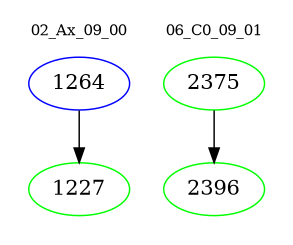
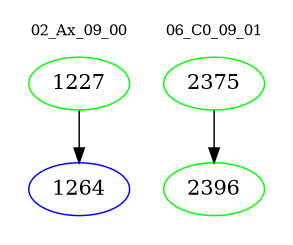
edge "1264" -> "1227": reversed
